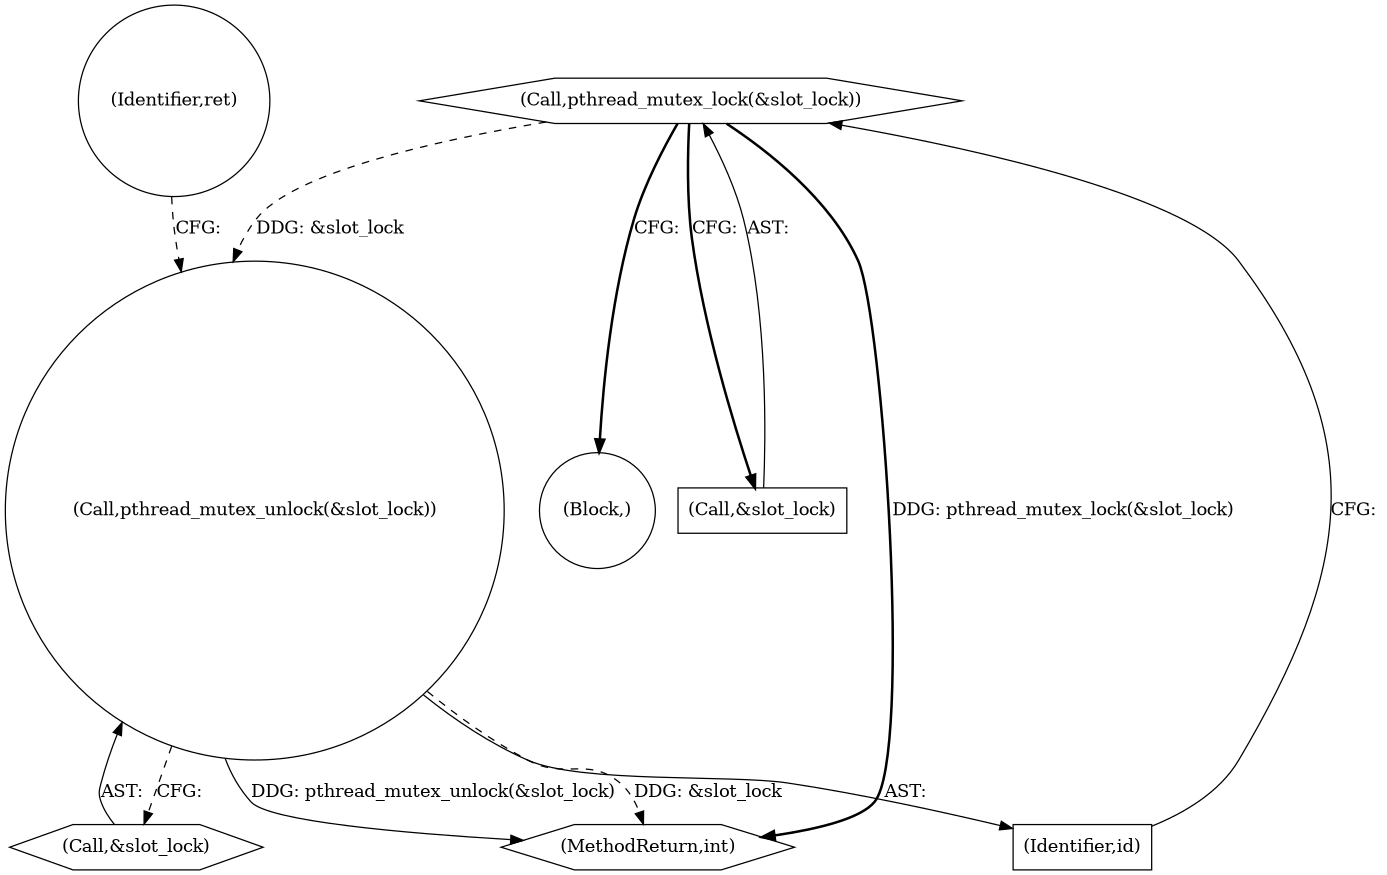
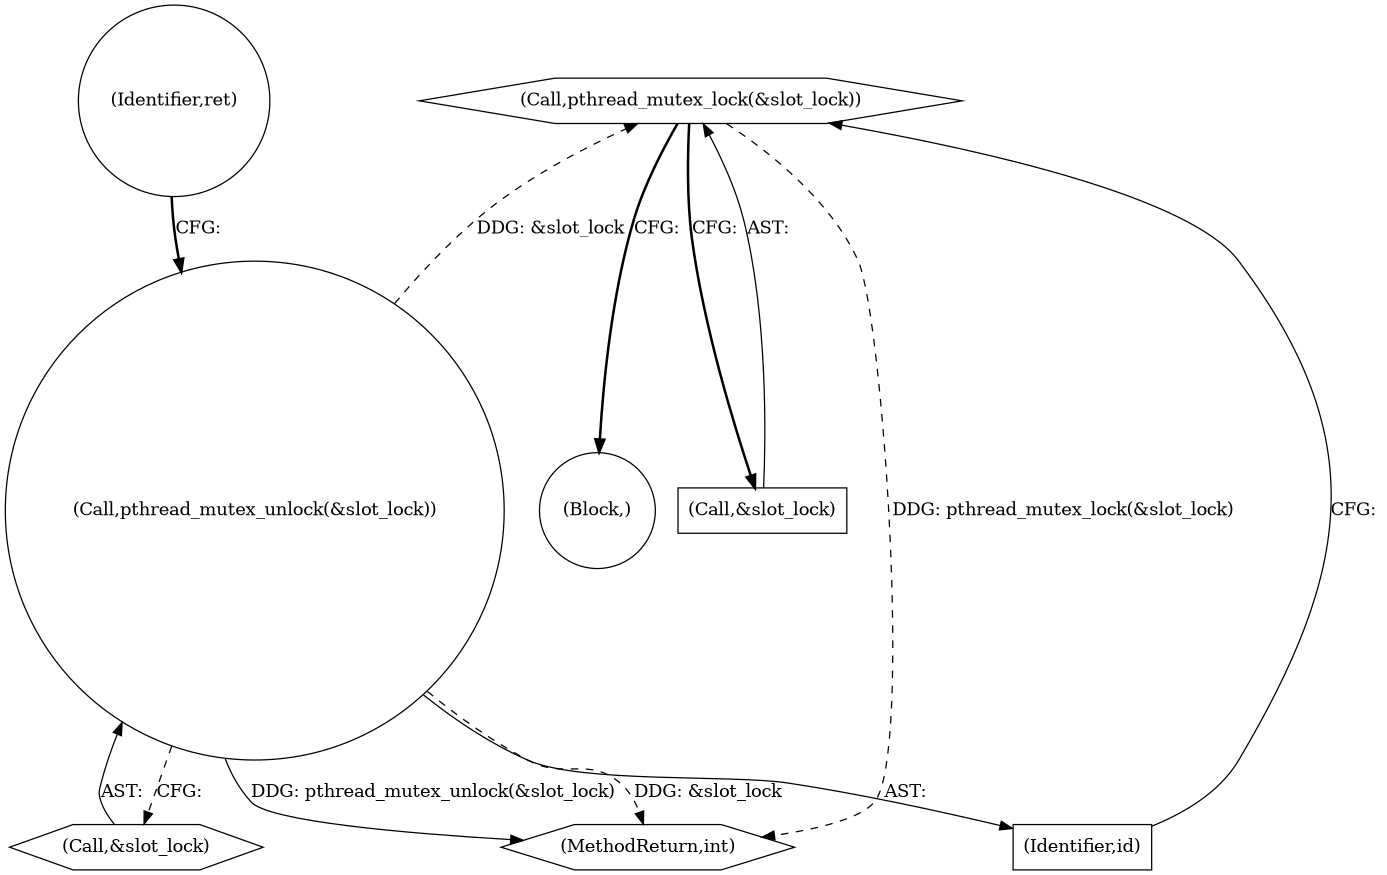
edge "(Call,pthread_mutex_lock(&slot_lock))" -> "(Call,pthread_mutex_unlock(&slot_lock))": reversed
edge "(Identifier,ret)" -> "(Call,pthread_mutex_unlock(&slot_lock))": style dashed -> bold
edge "(Call,pthread_mutex_lock(&slot_lock))" -> "(MethodReturn,int)": style bold -> dashed
